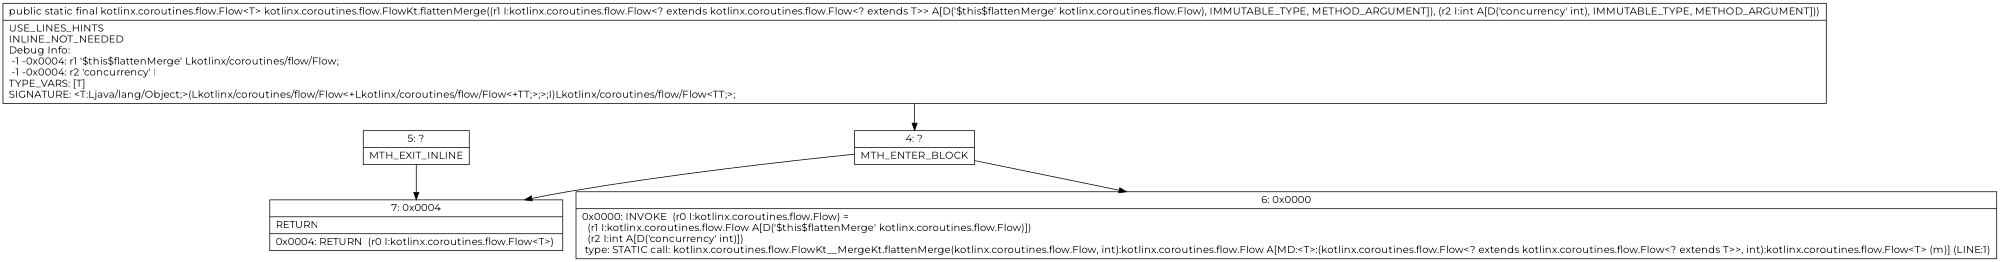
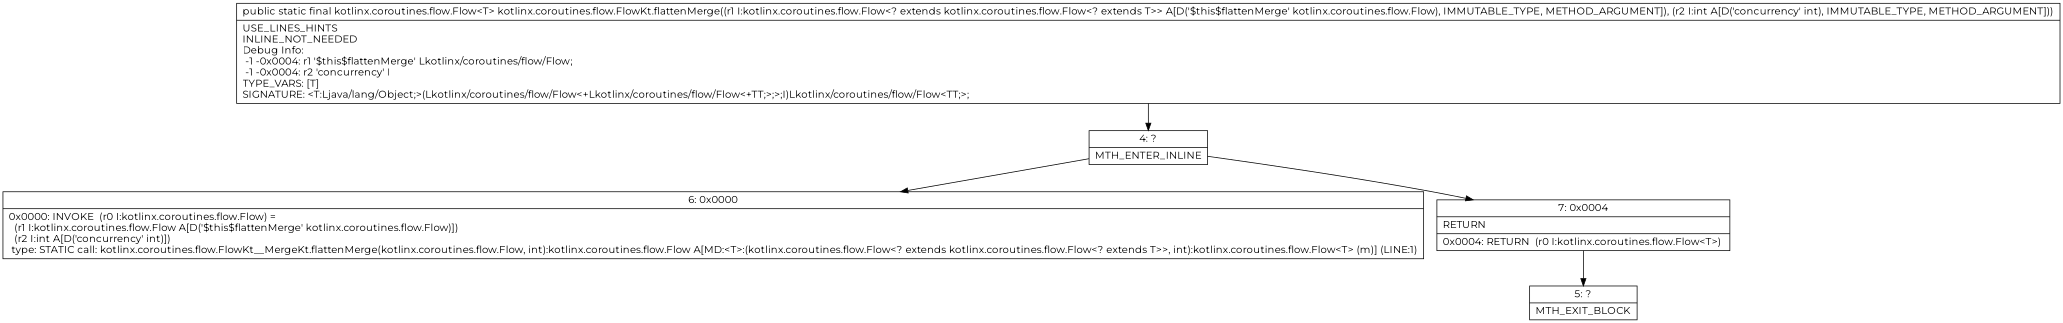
node "5: ?": text "MTH_EXIT_INLINE" -> "MTH_EXIT_BLOCK"
node "4: ?": text "MTH_ENTER_BLOCK" -> "MTH_ENTER_INLINE"
edge "5: ?" -> "7: 0x0004": reversed
